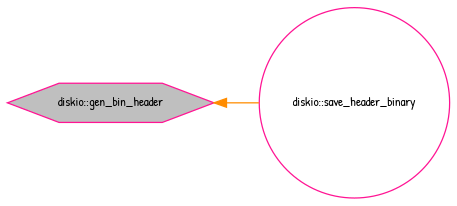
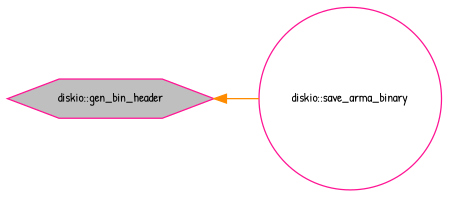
node "diskio::save_header_binary": label "diskio::save_header_binary" -> "diskio::save_arma_binary"
